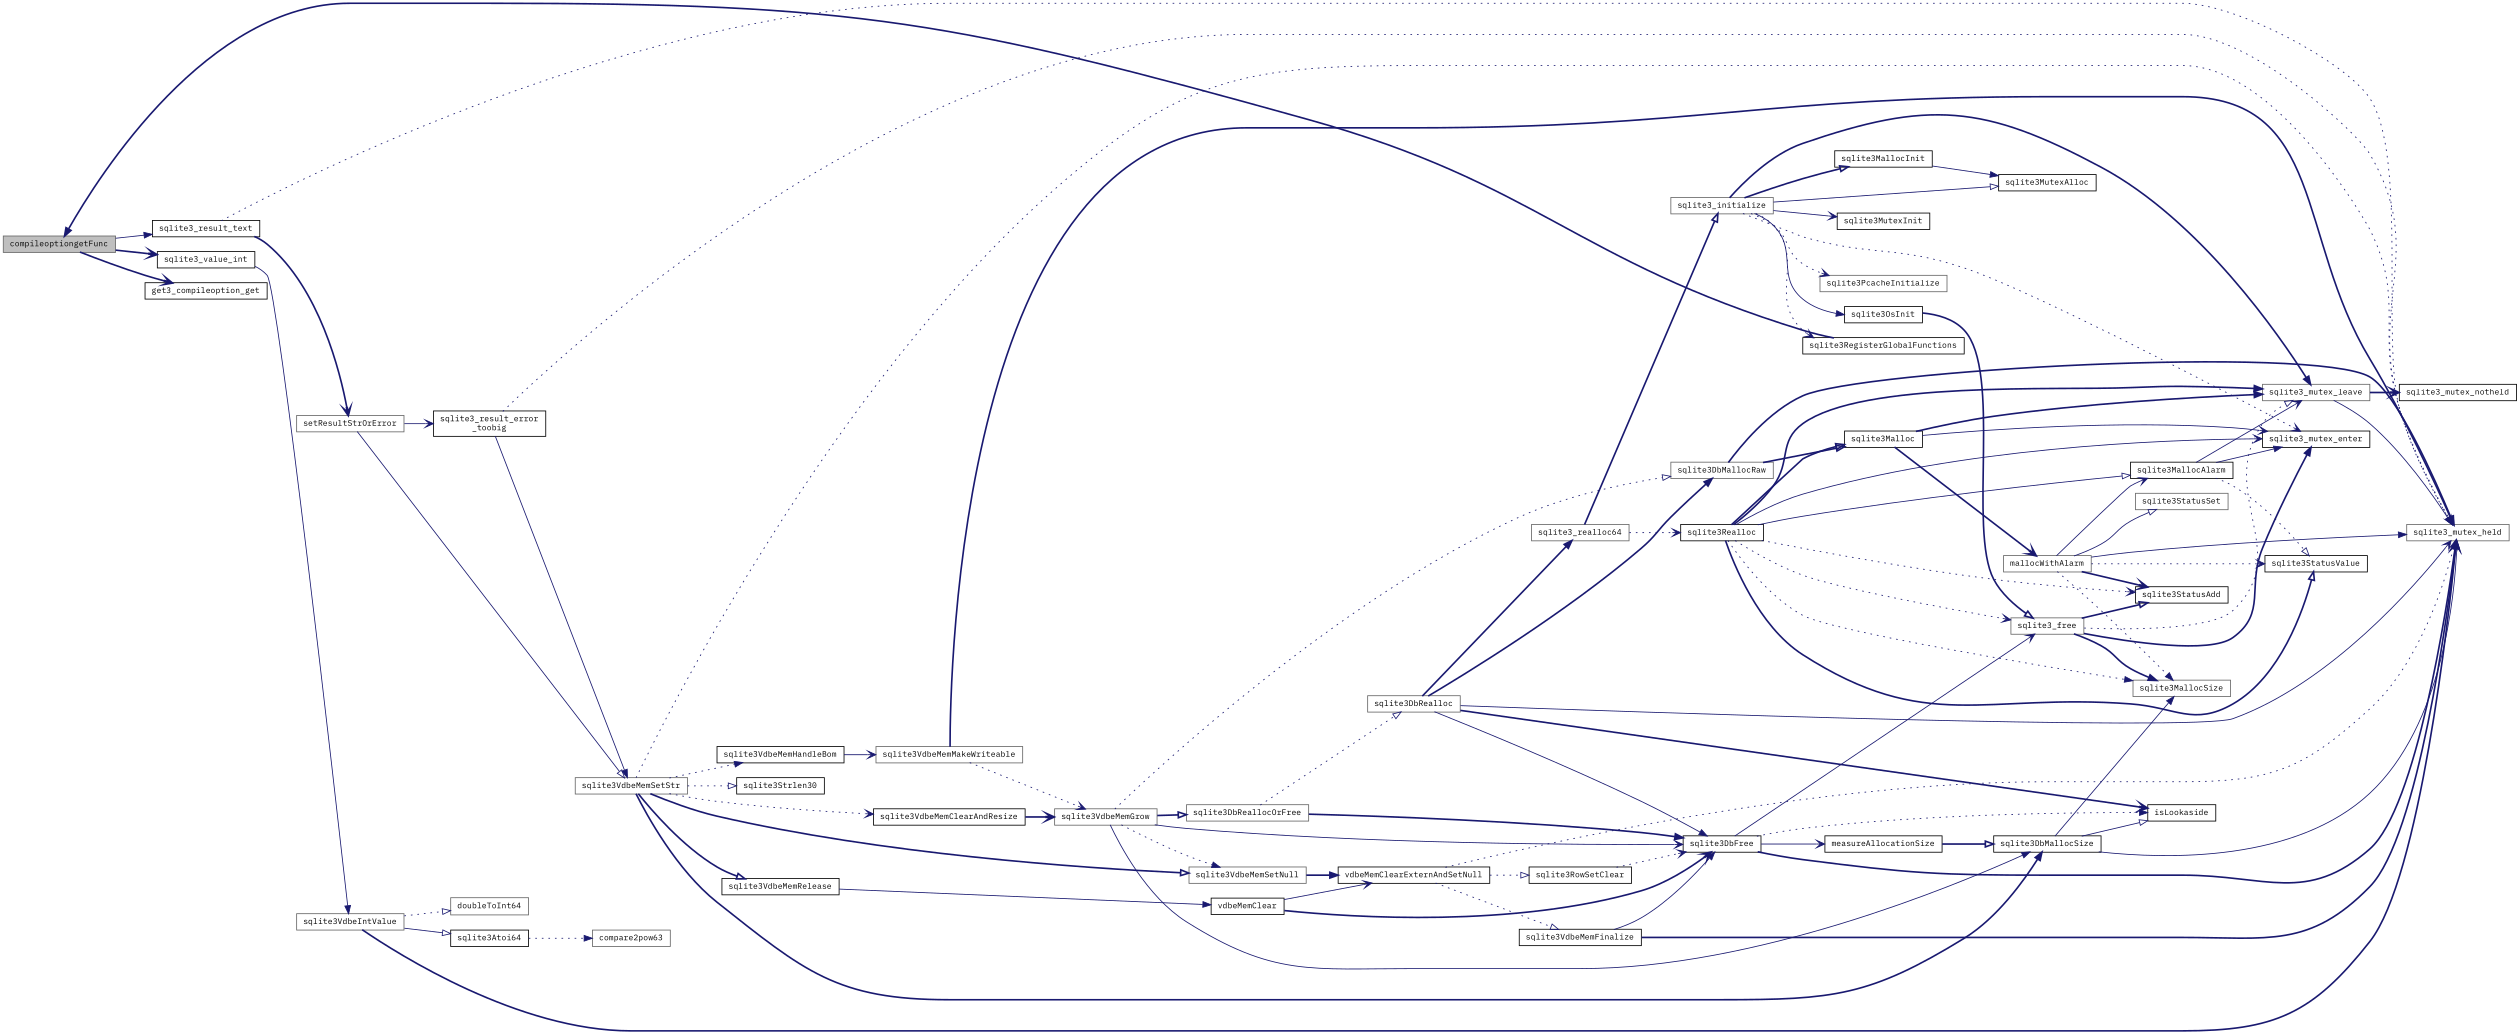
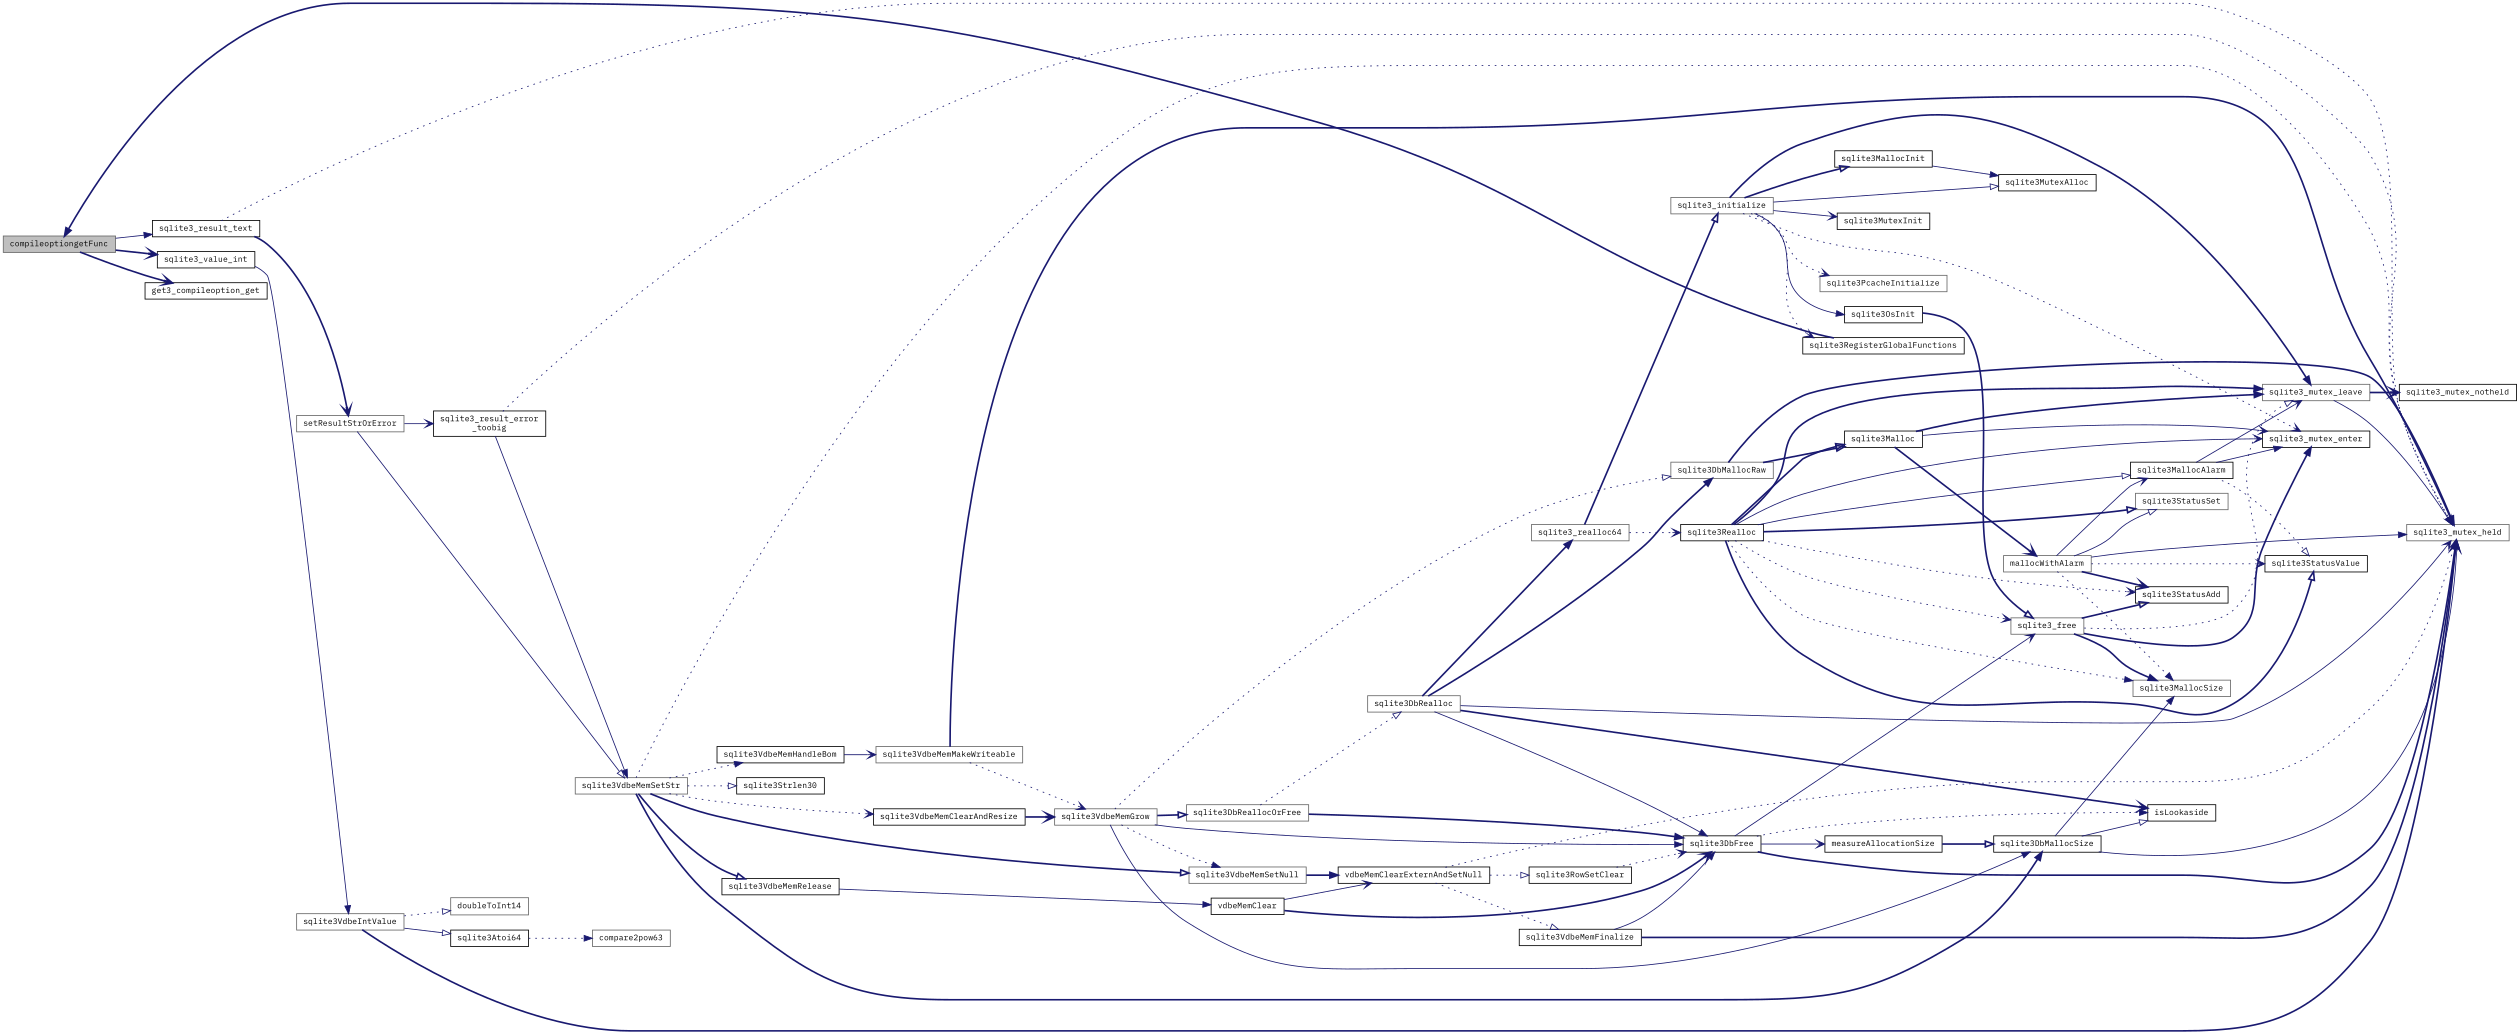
edge "sqlite3Realloc" -> "sqlite3StatusSet": added
edge "sqlite3VdbeMemGrow" -> "sqlite3DbFree": arrowhead vee -> normal
node "doubleToInt64": label "doubleToInt64" -> "doubleToInt14"
